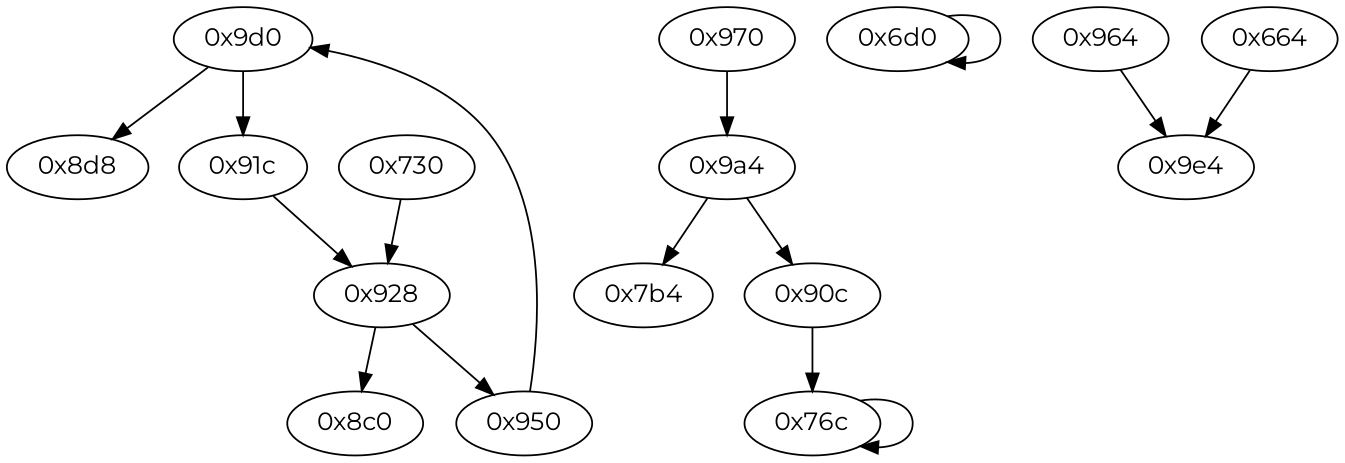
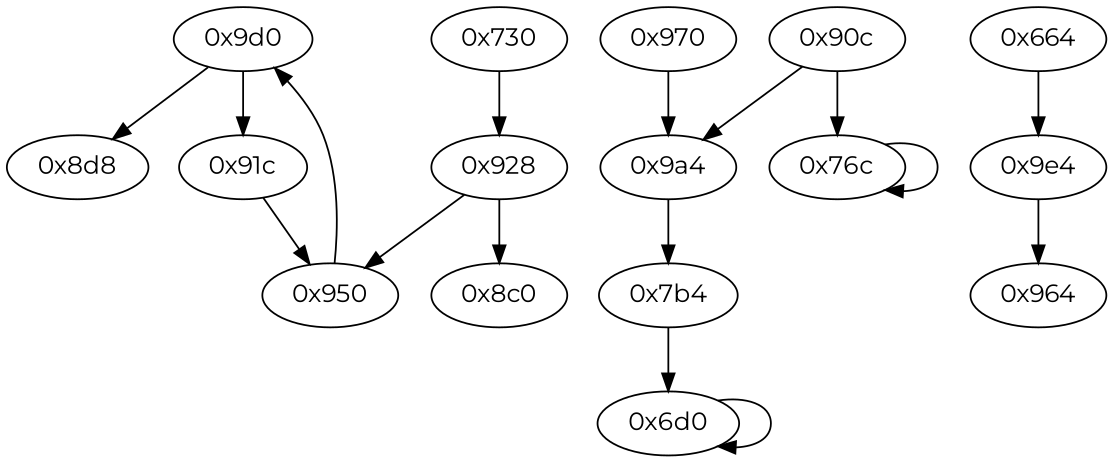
edge "0x964" -> "0x9e4": reversed
edge "0x9a4" -> "0x90c": reversed
edge "0x91c" -> "0x928": now "0x91c" -> "0x950"
edge "0x7b4" -> "0x6d0": added
